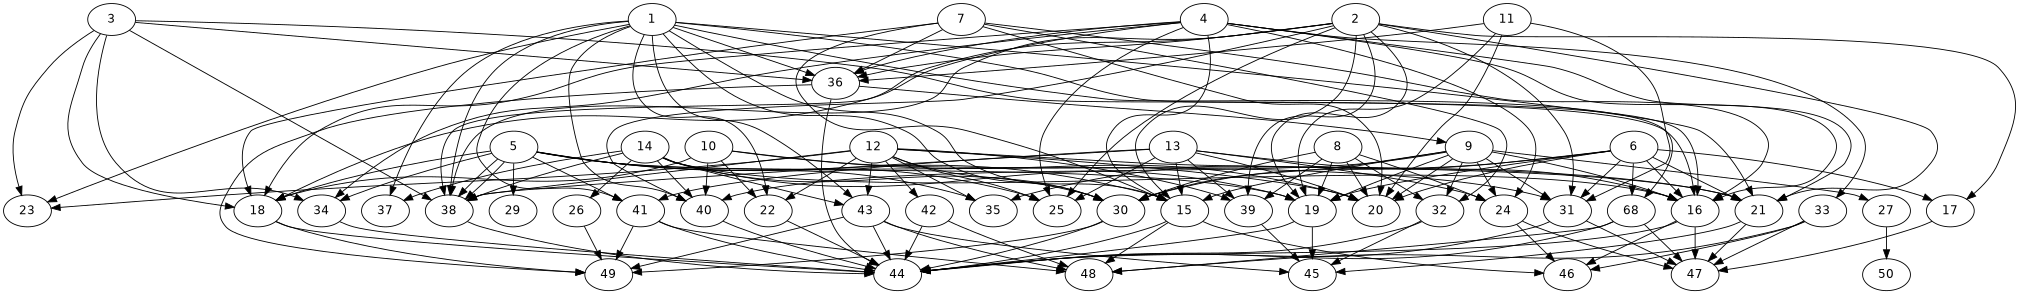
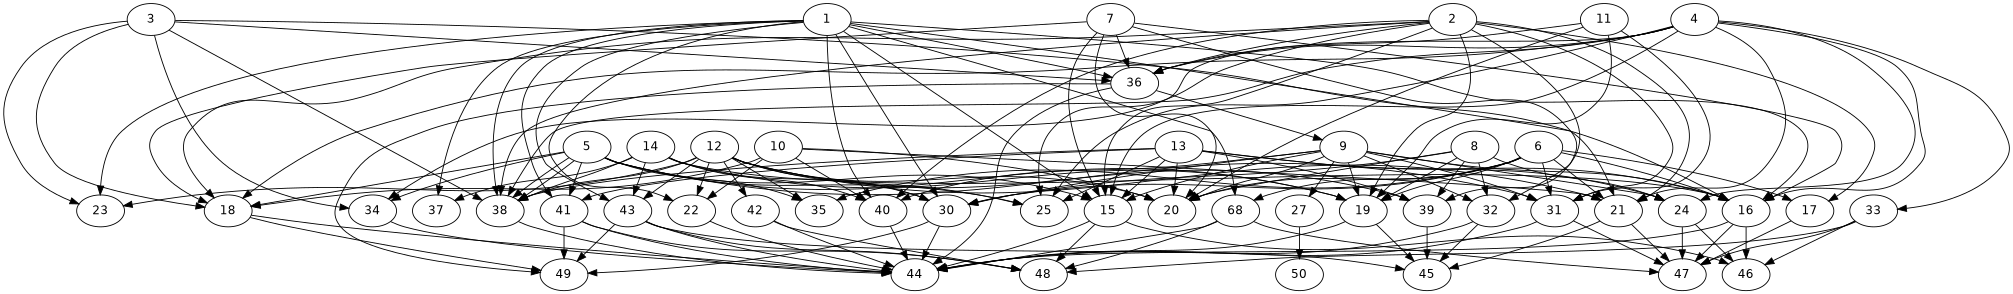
node "29": removed
node "26": removed
